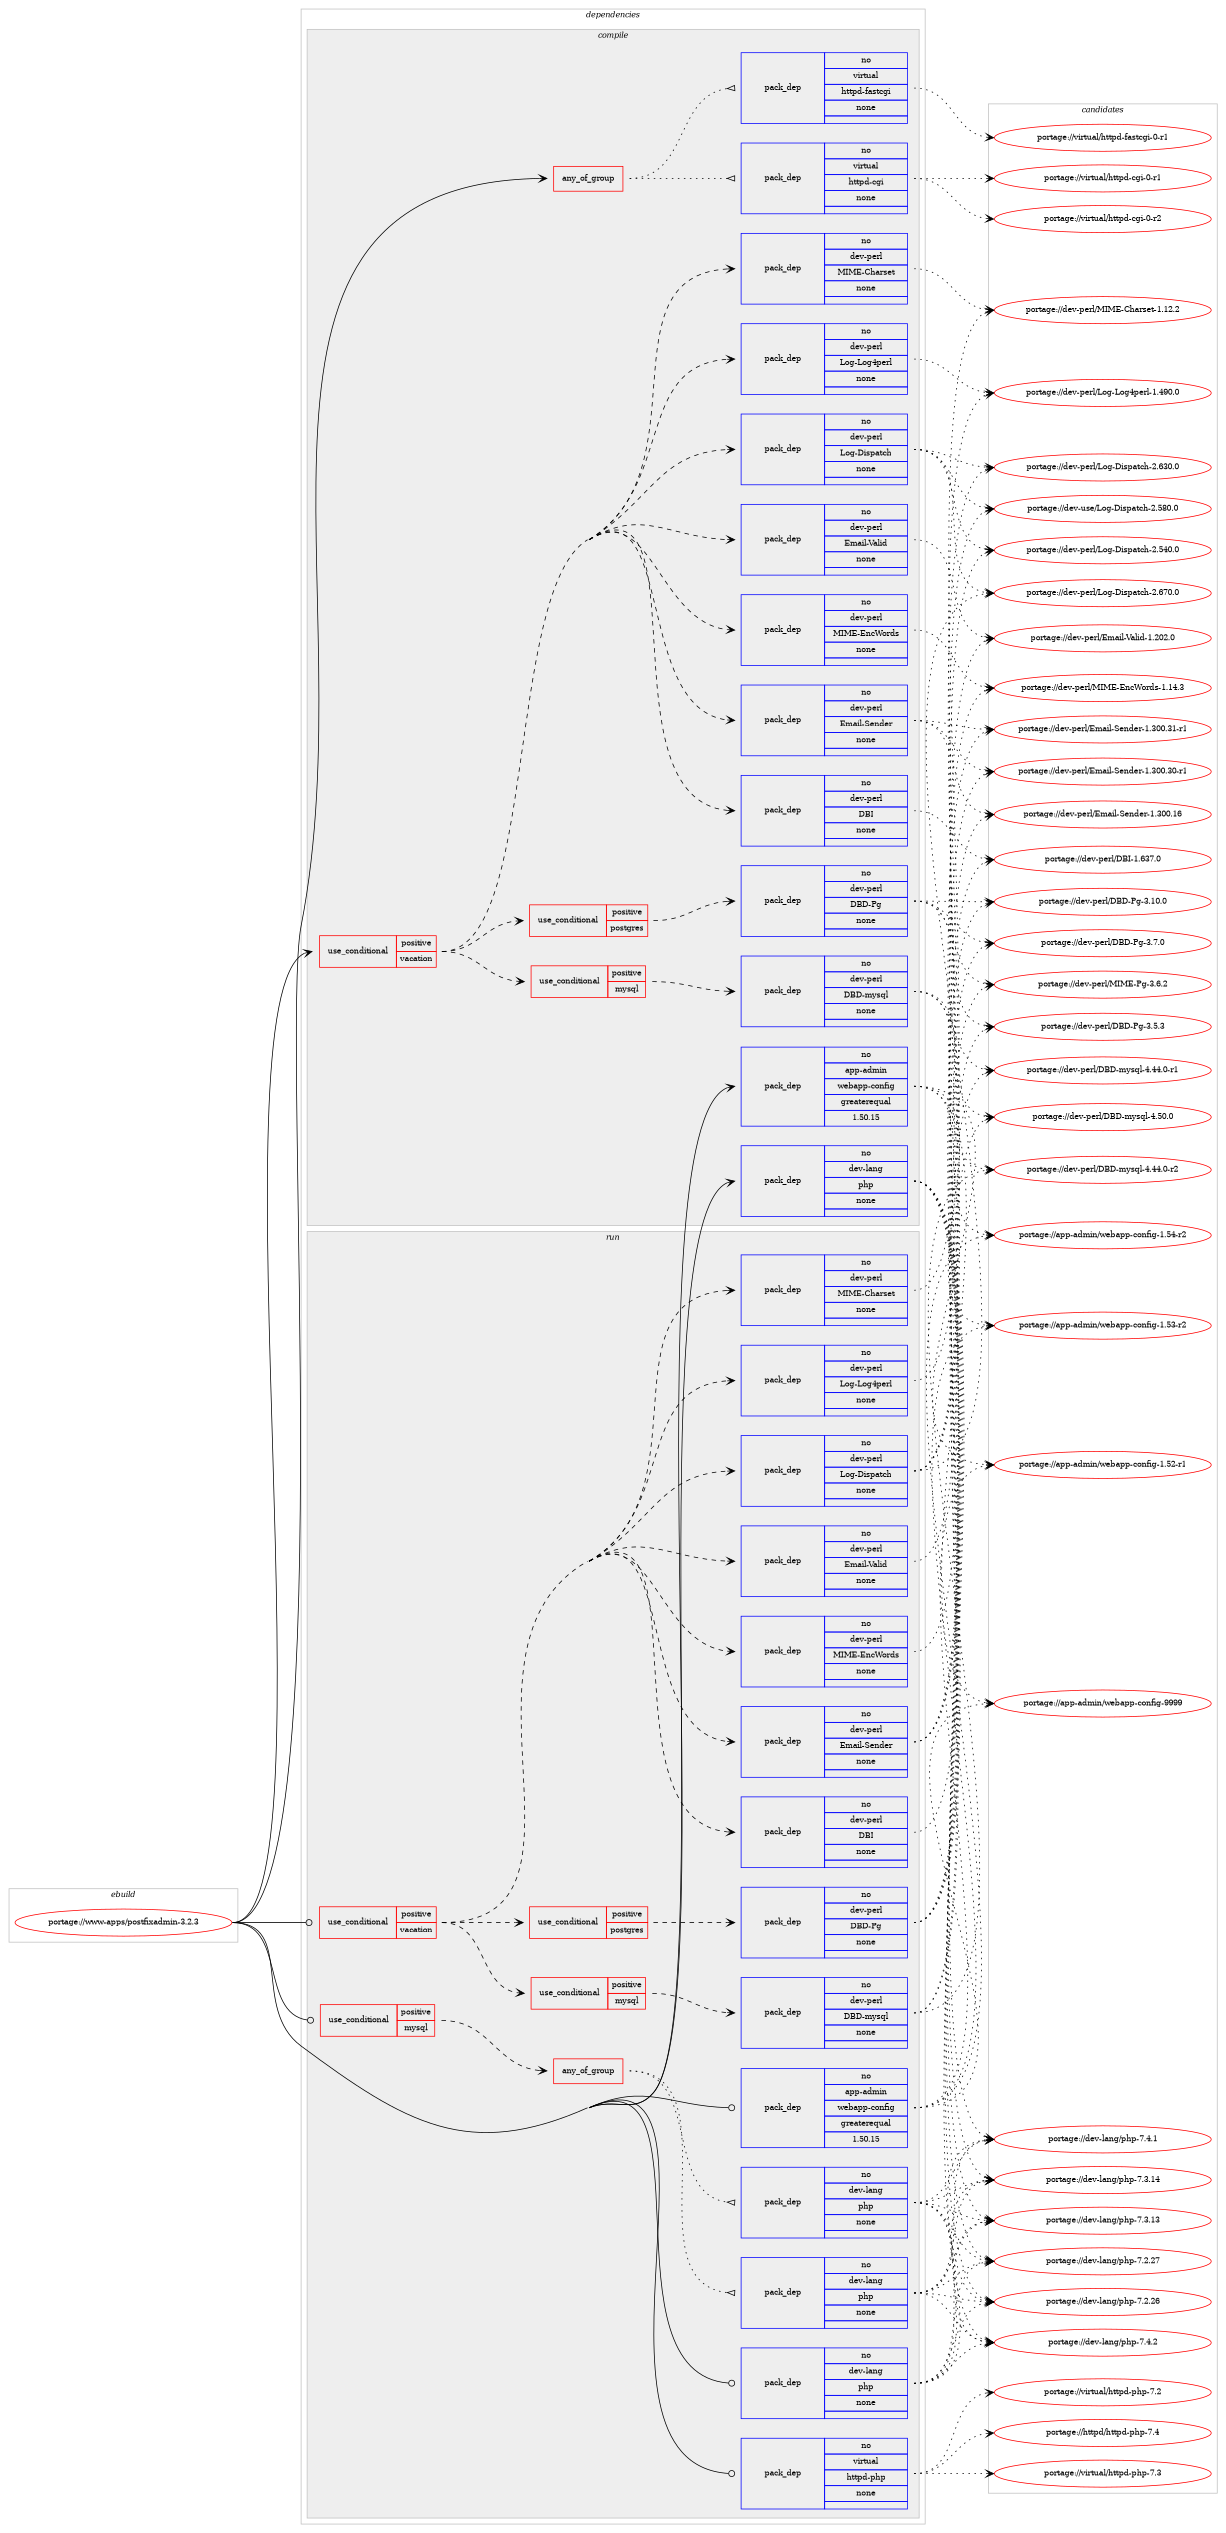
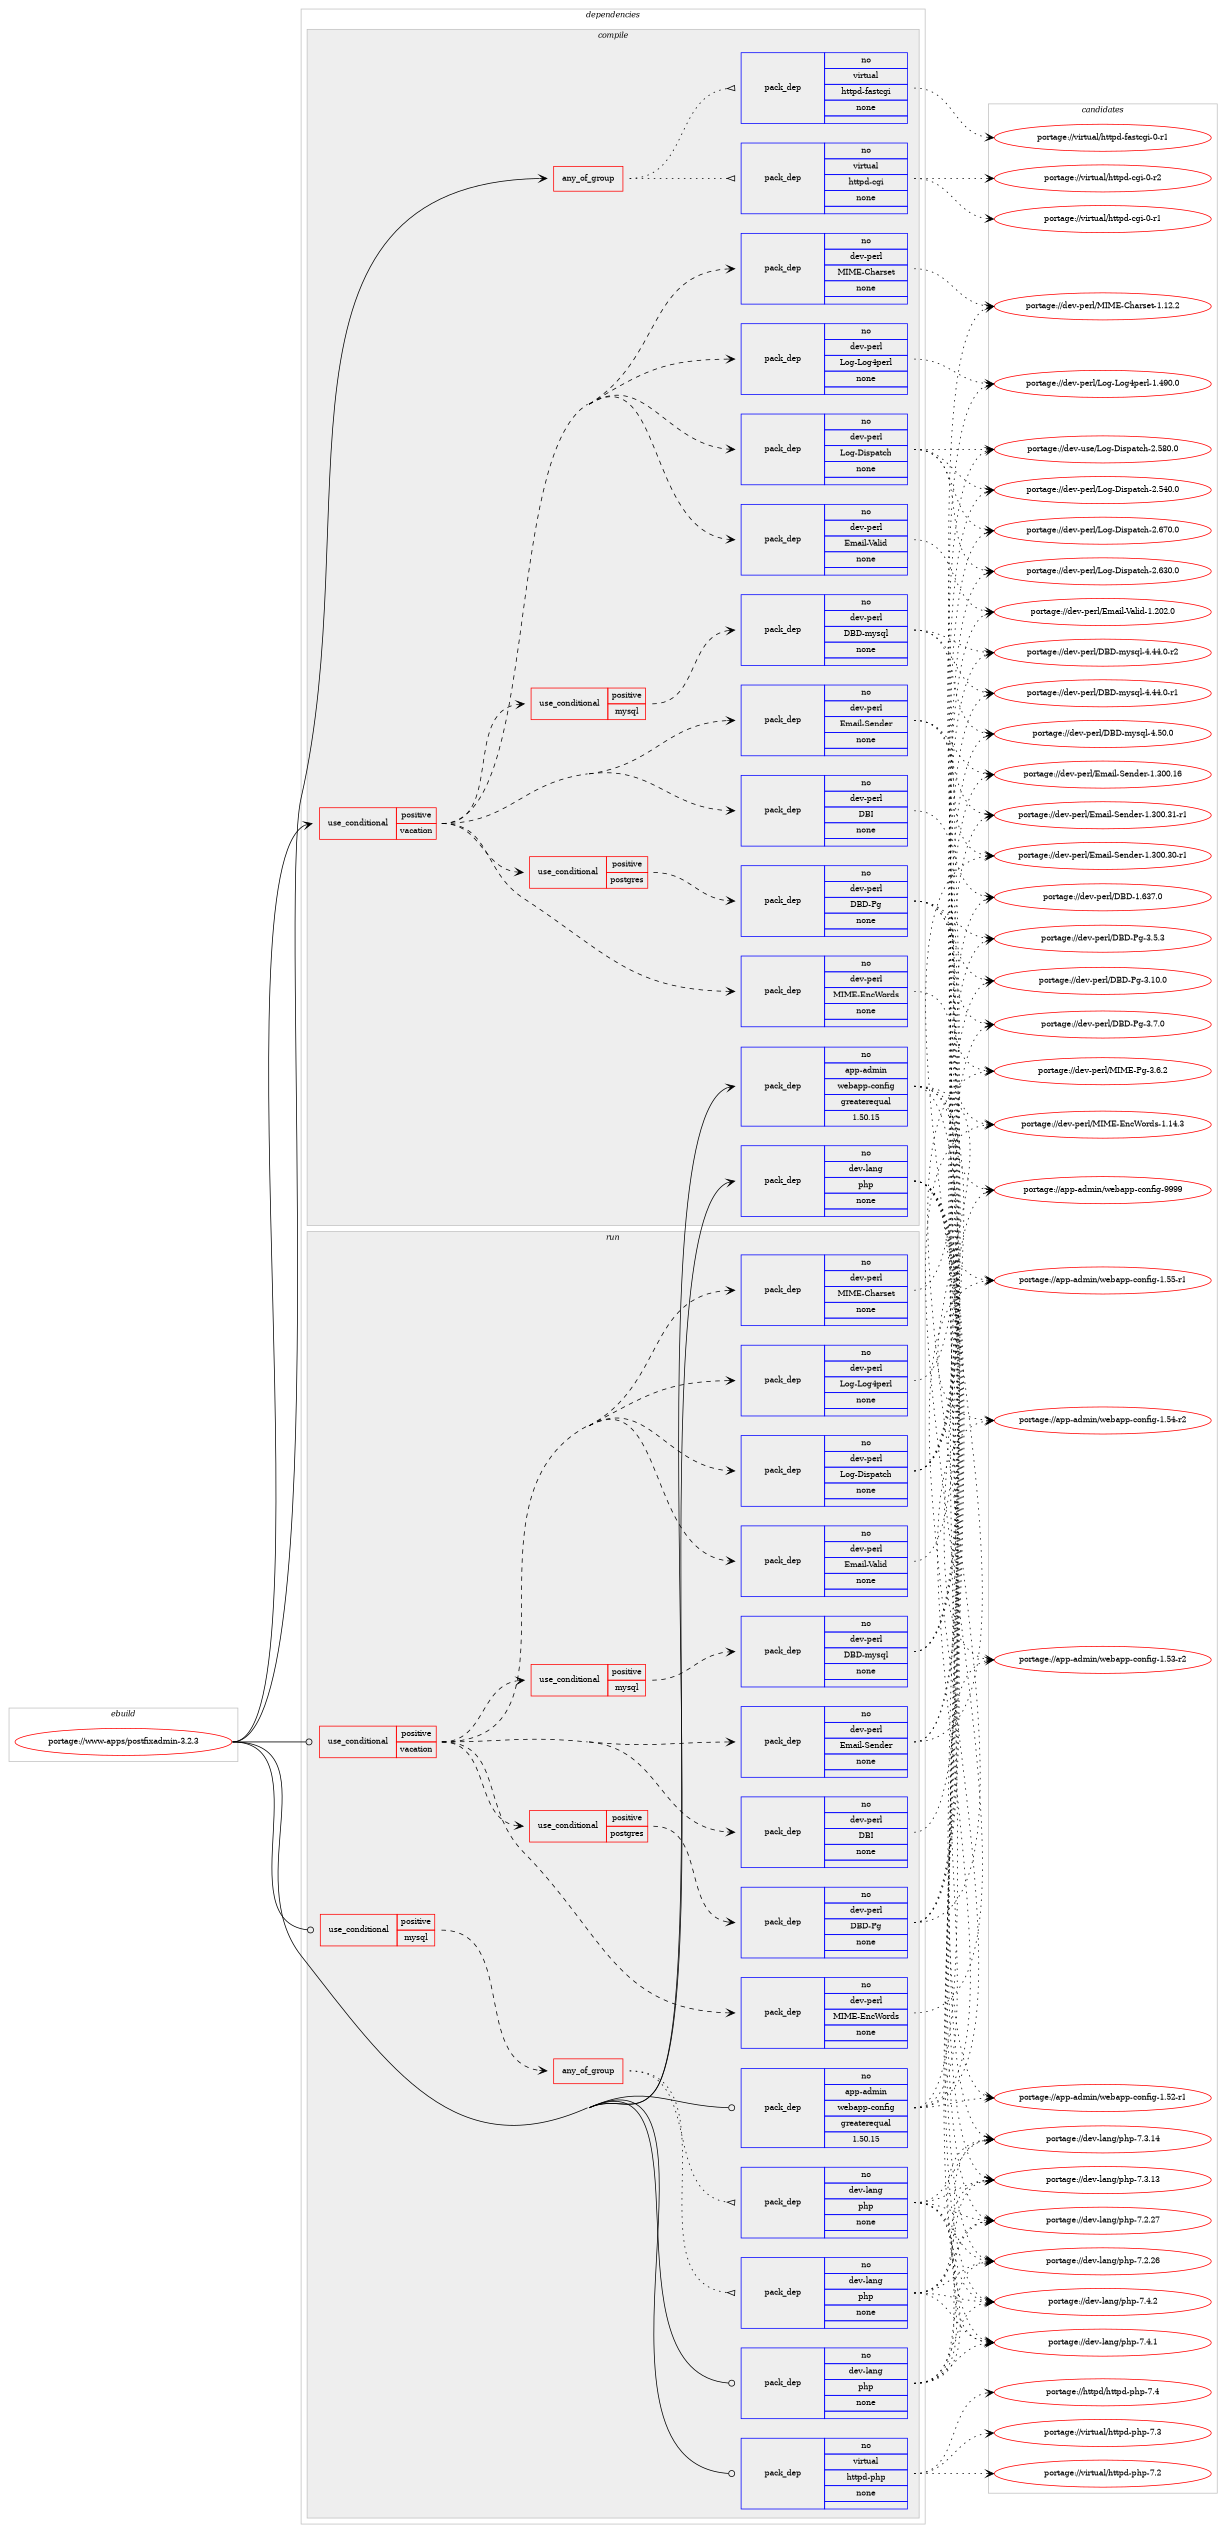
node "portage://dev-perl/DBI-1.637.0": label "portage://dev-perl/DBI-1.637.0" -> "portage://dev-perl/DBD-1.637.0"
node "portage://app-admin/webapp-config-1.55-r1": added
